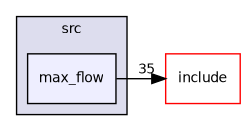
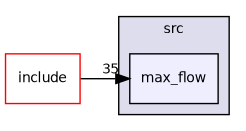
edge "max_flow" -> "include": reversed
